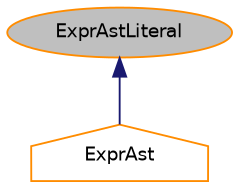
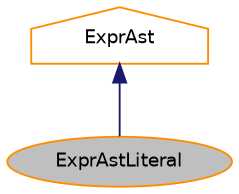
edge "ExprAst" -> "ExprAstLiteral": reversed
